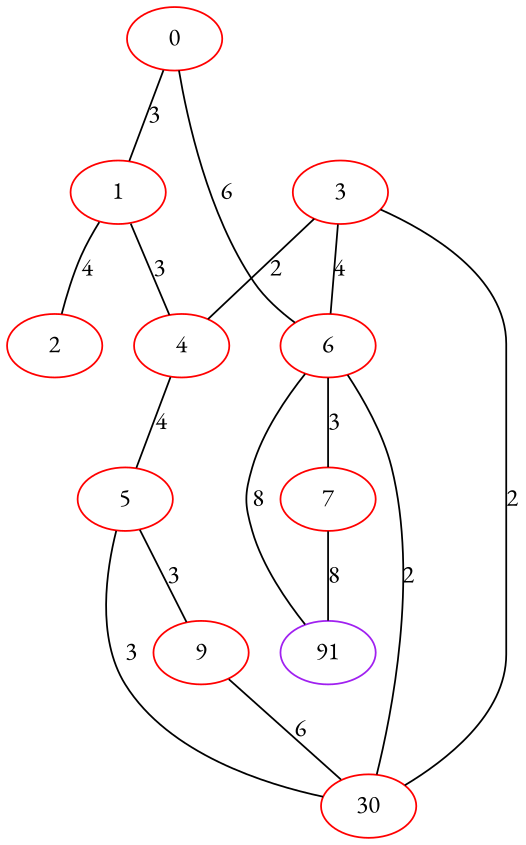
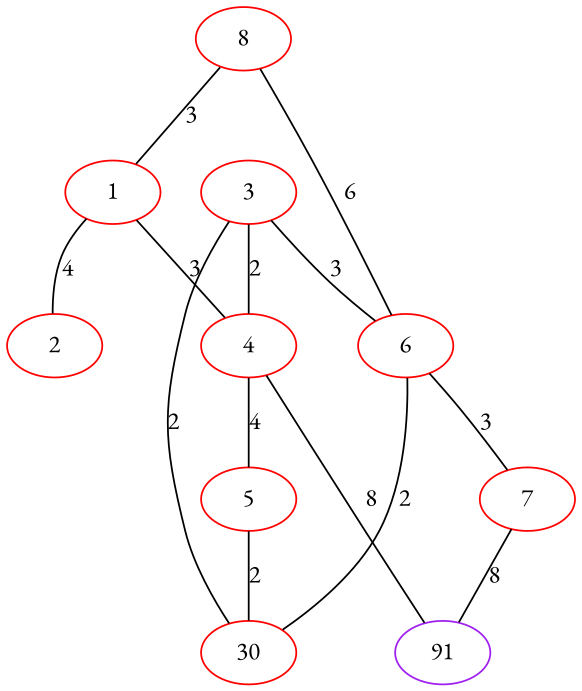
node "0": label "0" -> "8"
edge "3" -- "6": label "4" -> "3"
edge "6" -- "91": now "4" -- "91"
edge "5" -- "30": label "3" -> "2"
node "9": removed
